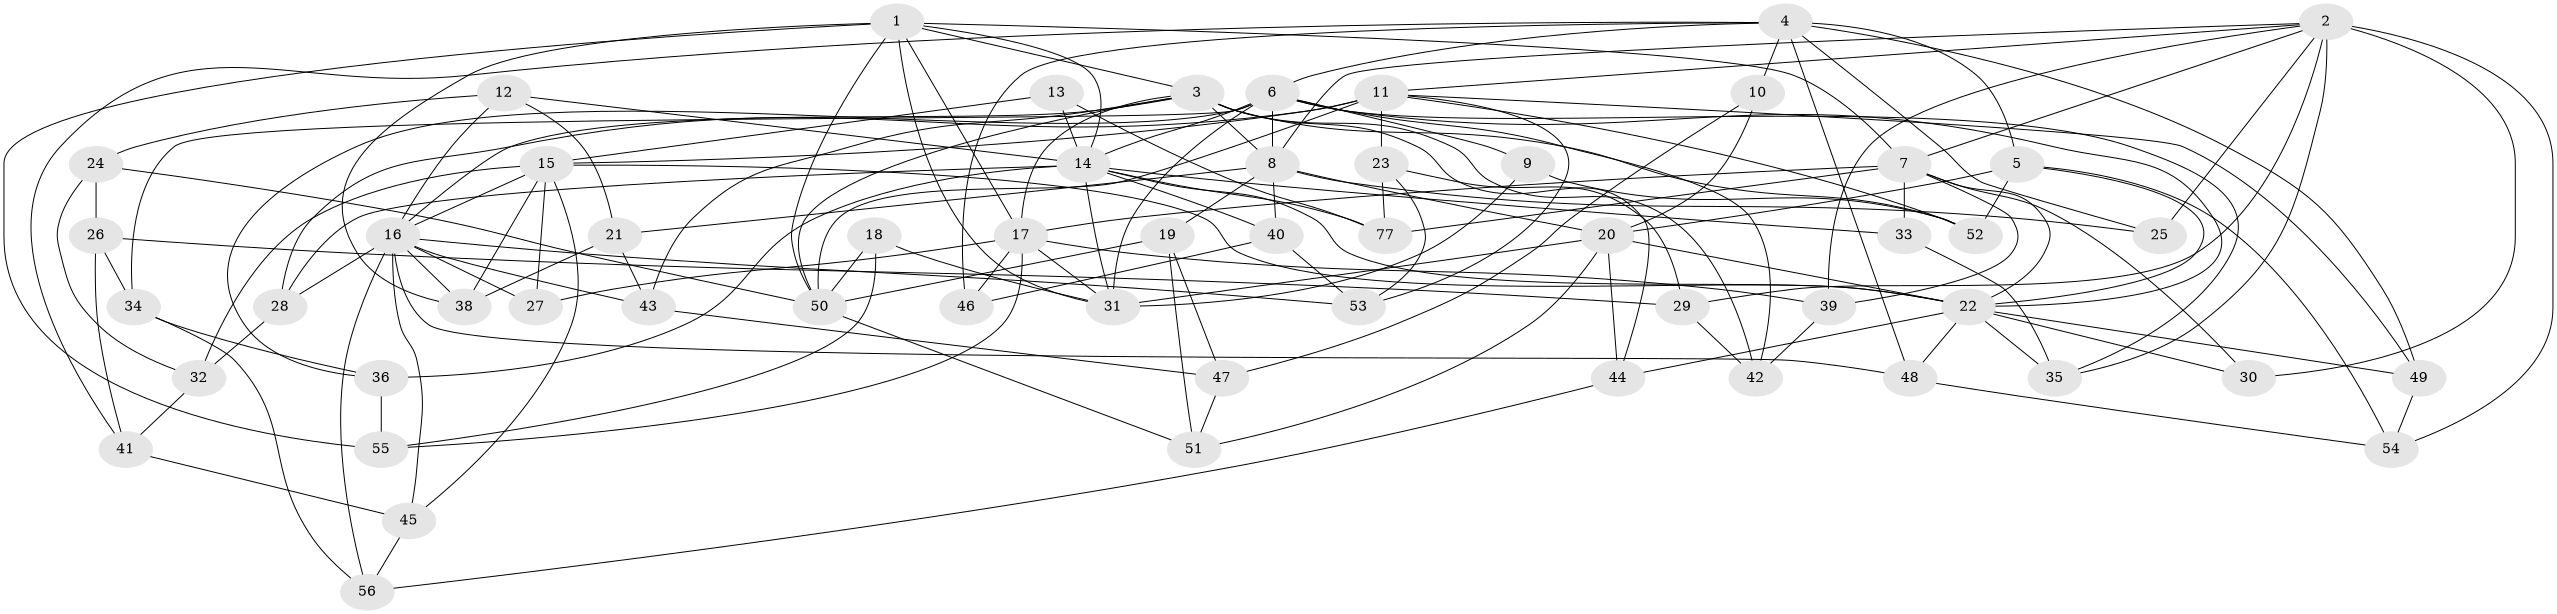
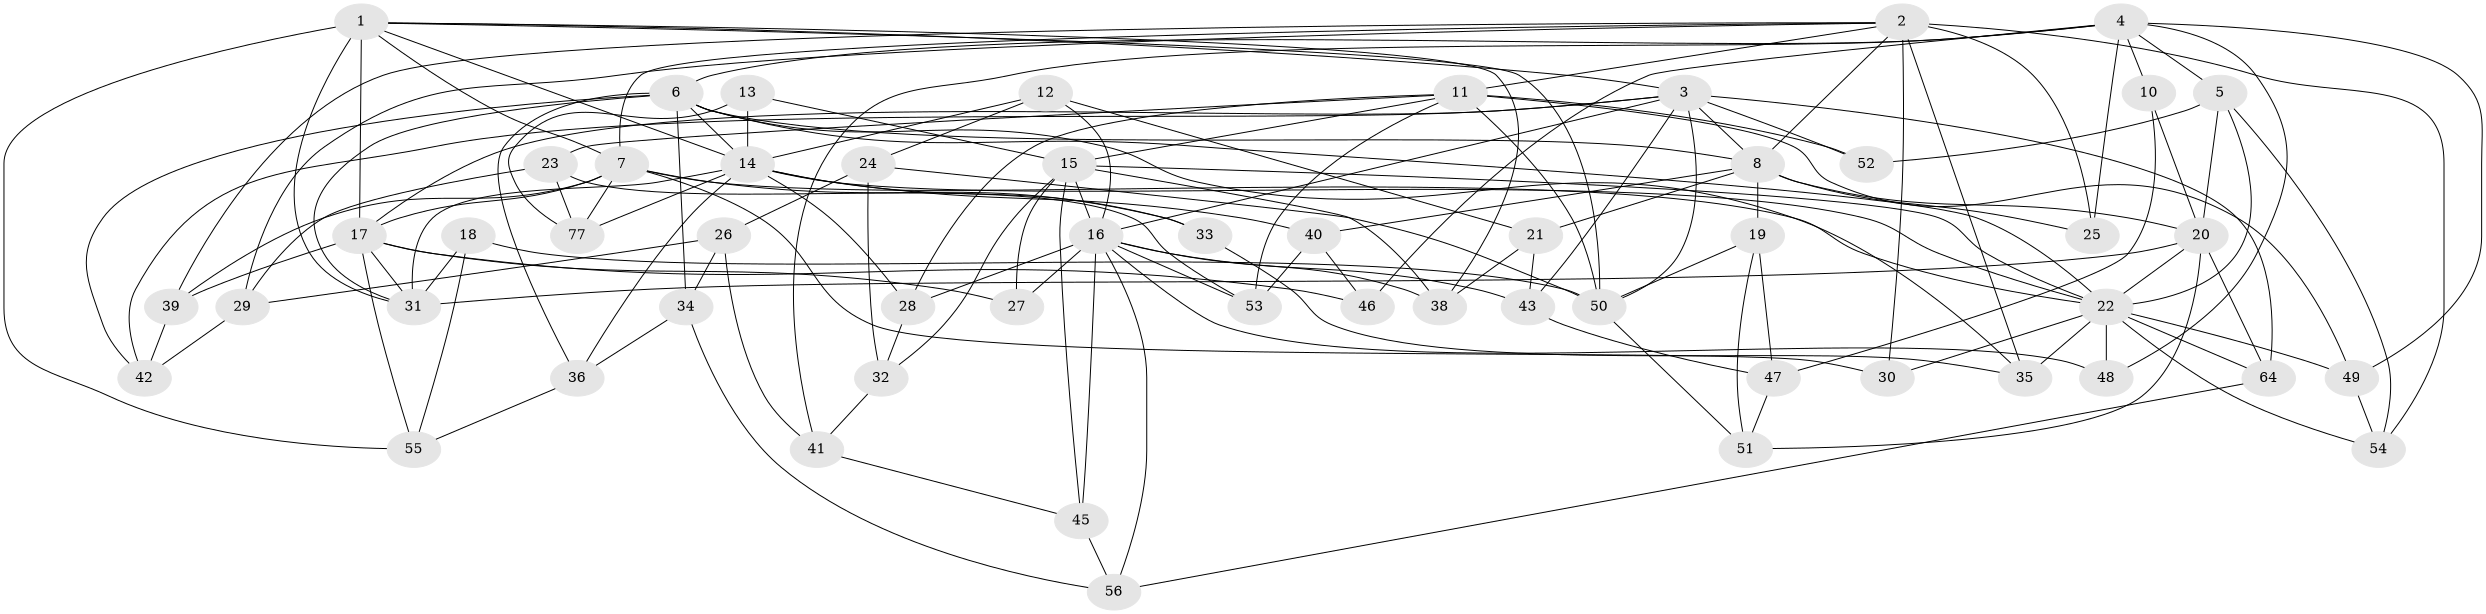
node "9": removed
node "44": label "44" -> "64"
edge "48" -- "54": now "22" -- "54"
